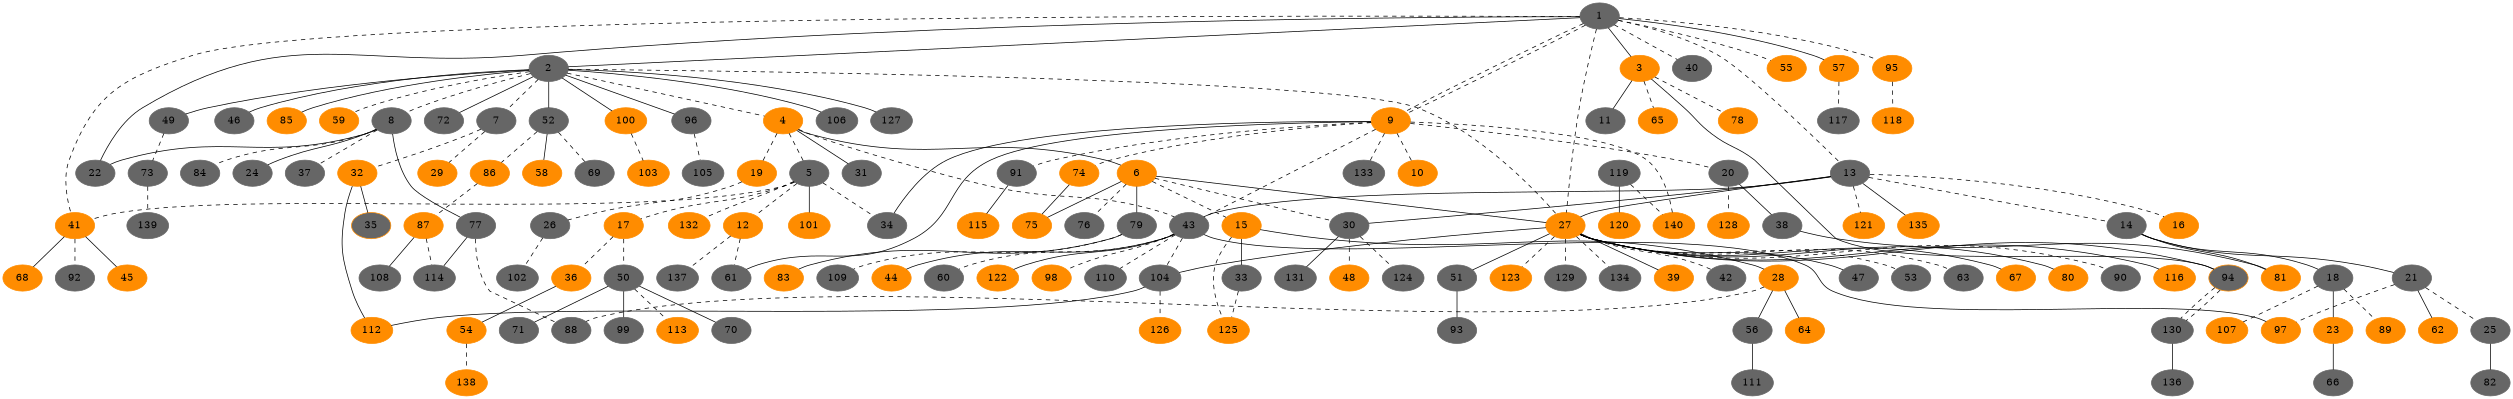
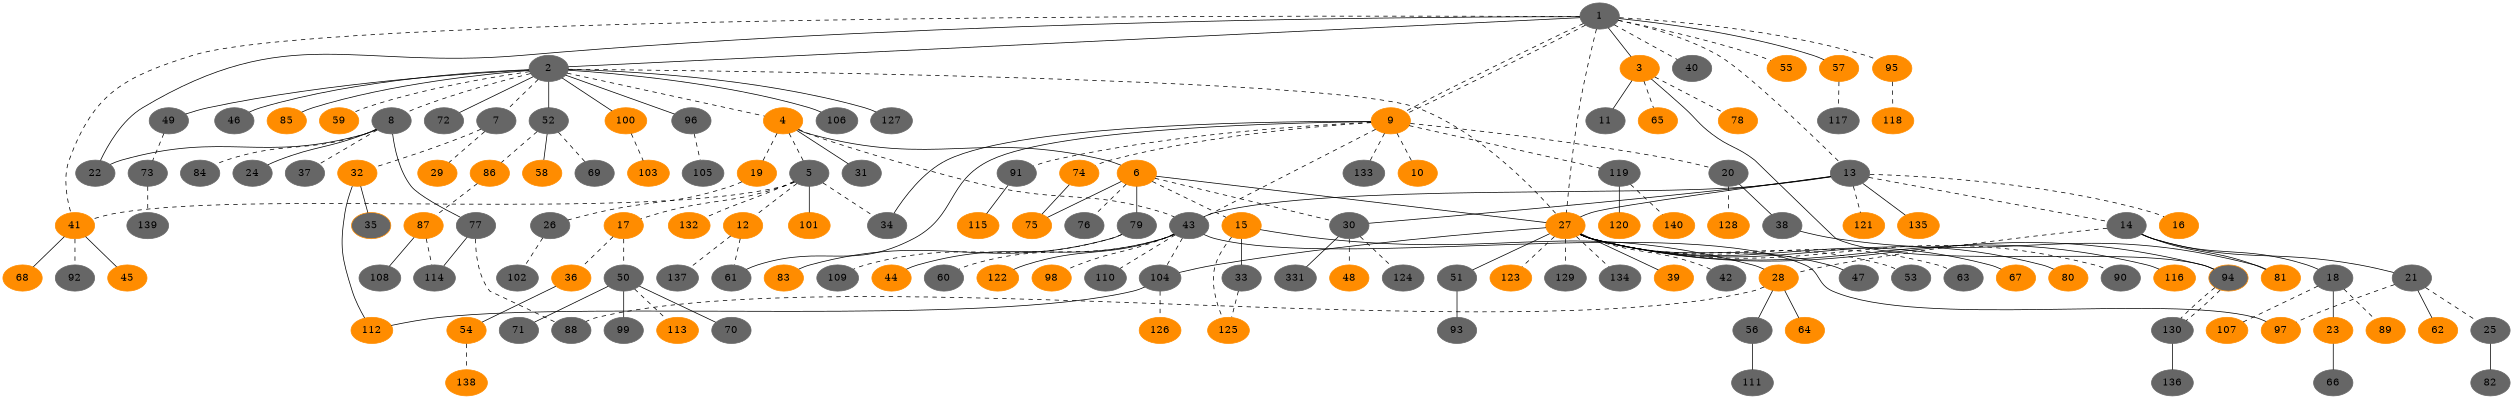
edge "9" -- "140": now "9" -- "119"
edge "14" -- "28": added
node "131": label "131" -> "331"
